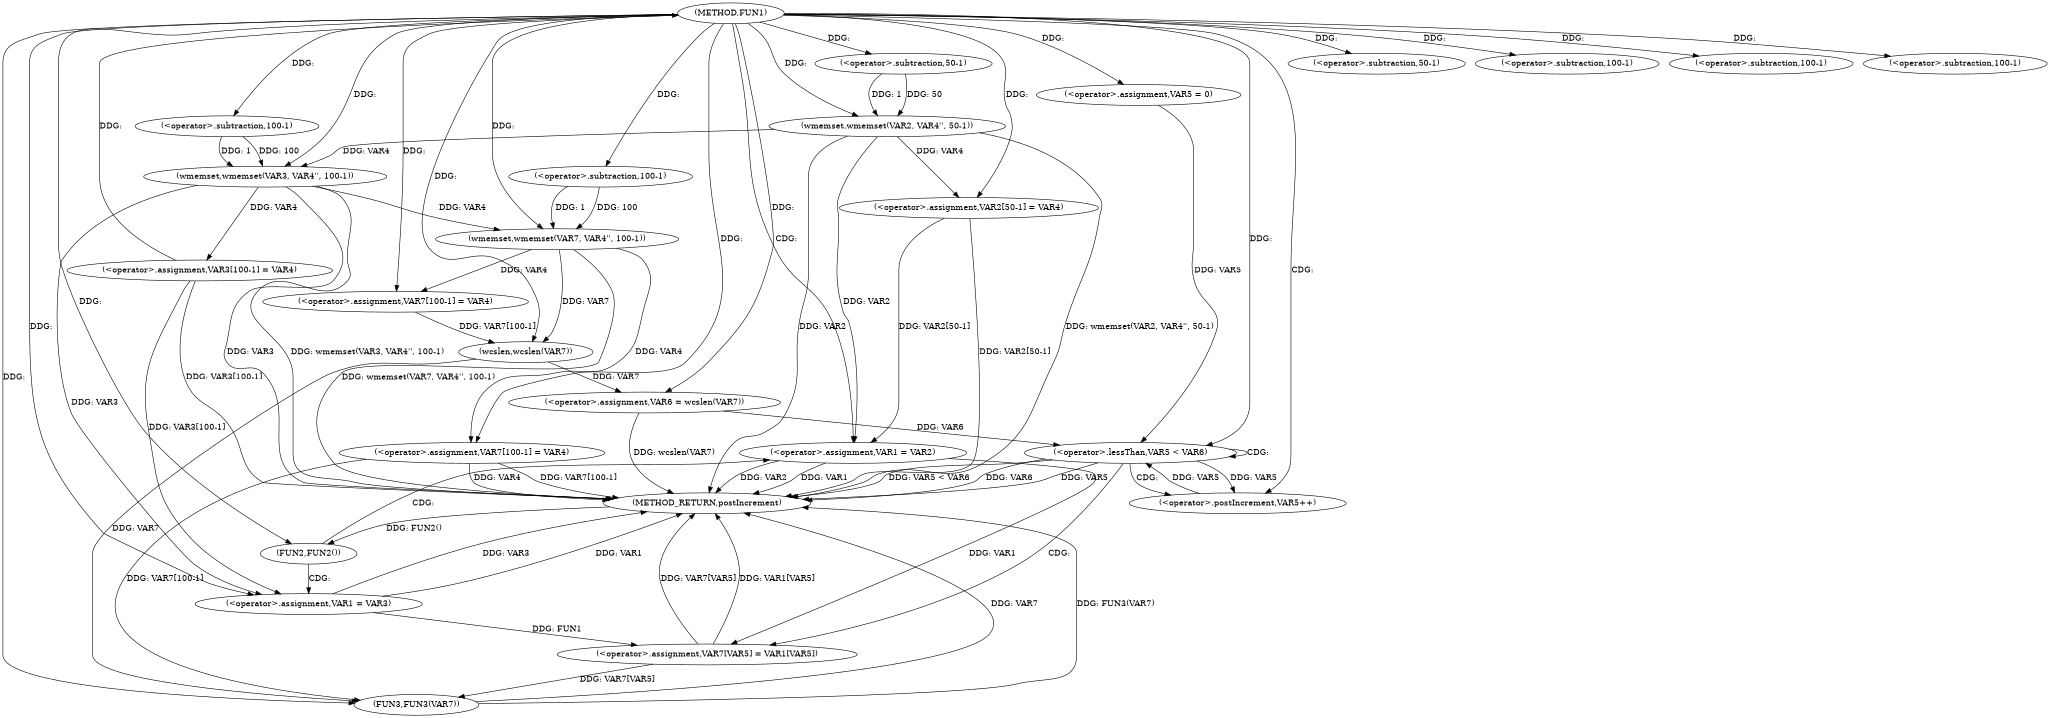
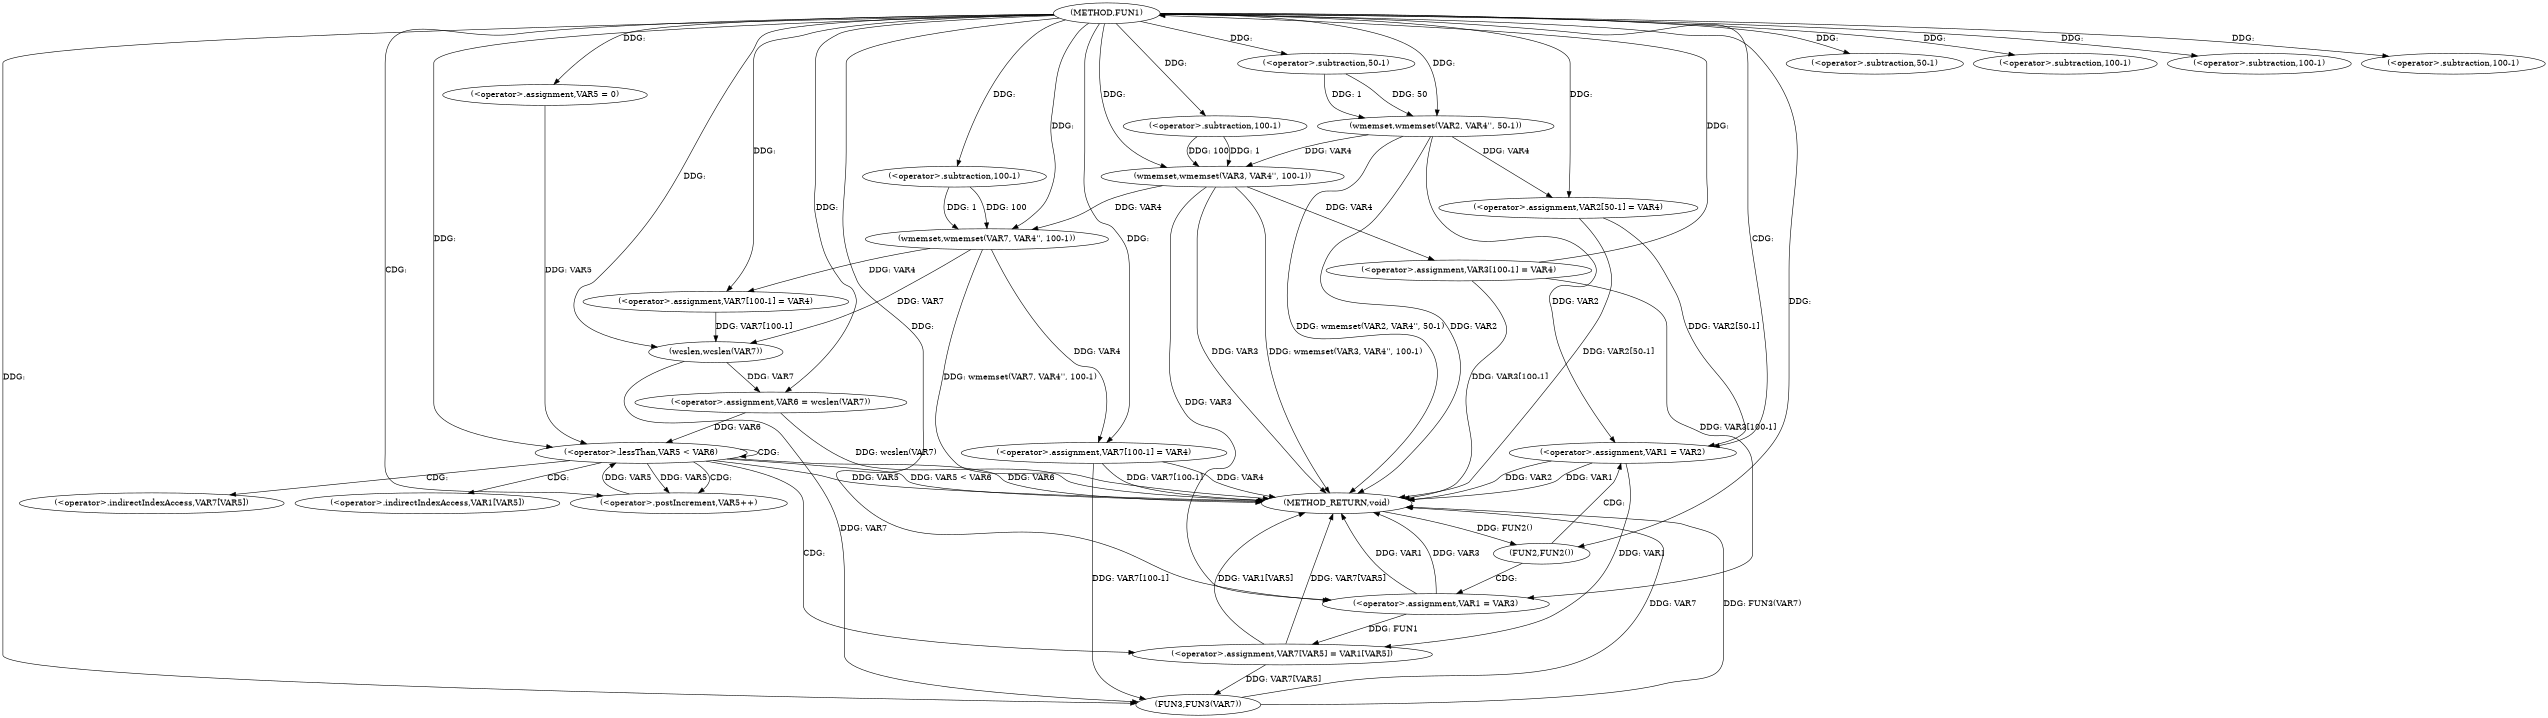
node "(<operator>.indirectIndexAccess,VAR7[VAR5])": added
node "(<operator>.indirectIndexAccess,VAR1[VAR5])": added
node "(METHOD_RETURN,postIncrement)": label "(METHOD_RETURN,postIncrement)" -> "(METHOD_RETURN,void)"
